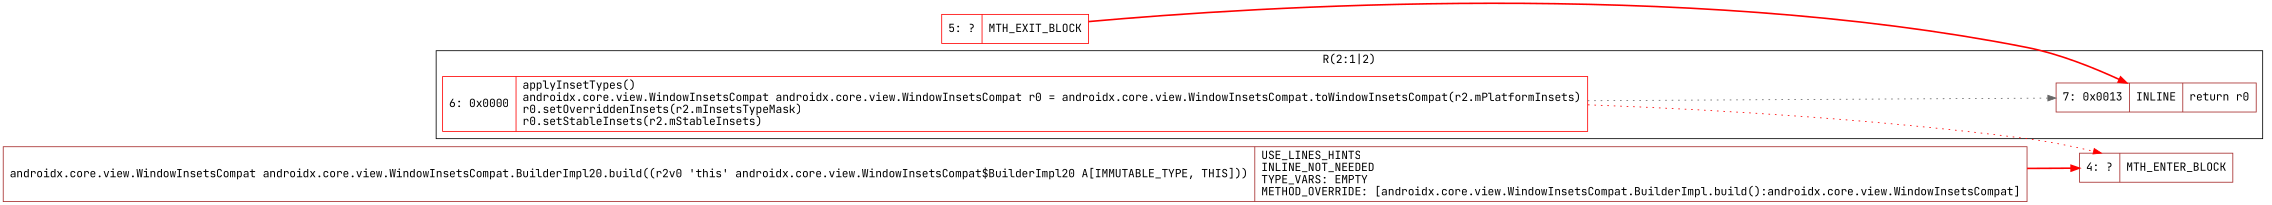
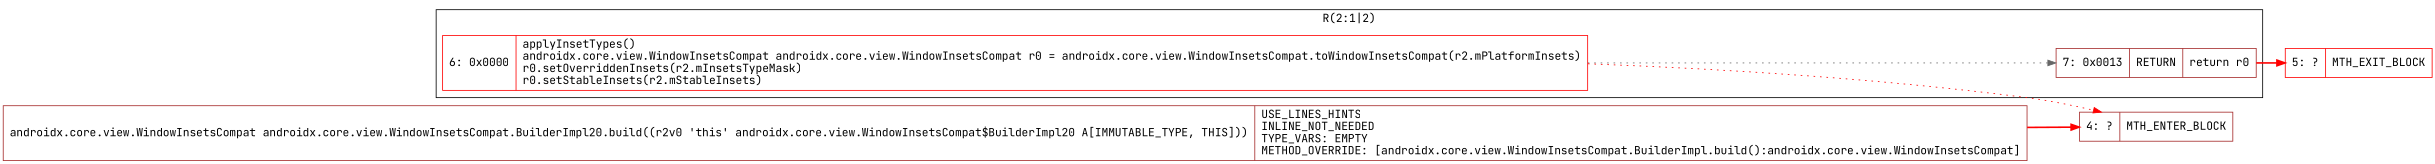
edge "5: ?" -> "7: 0x0013": reversed
node "7: 0x0013": text "INLINE" -> "RETURN"
